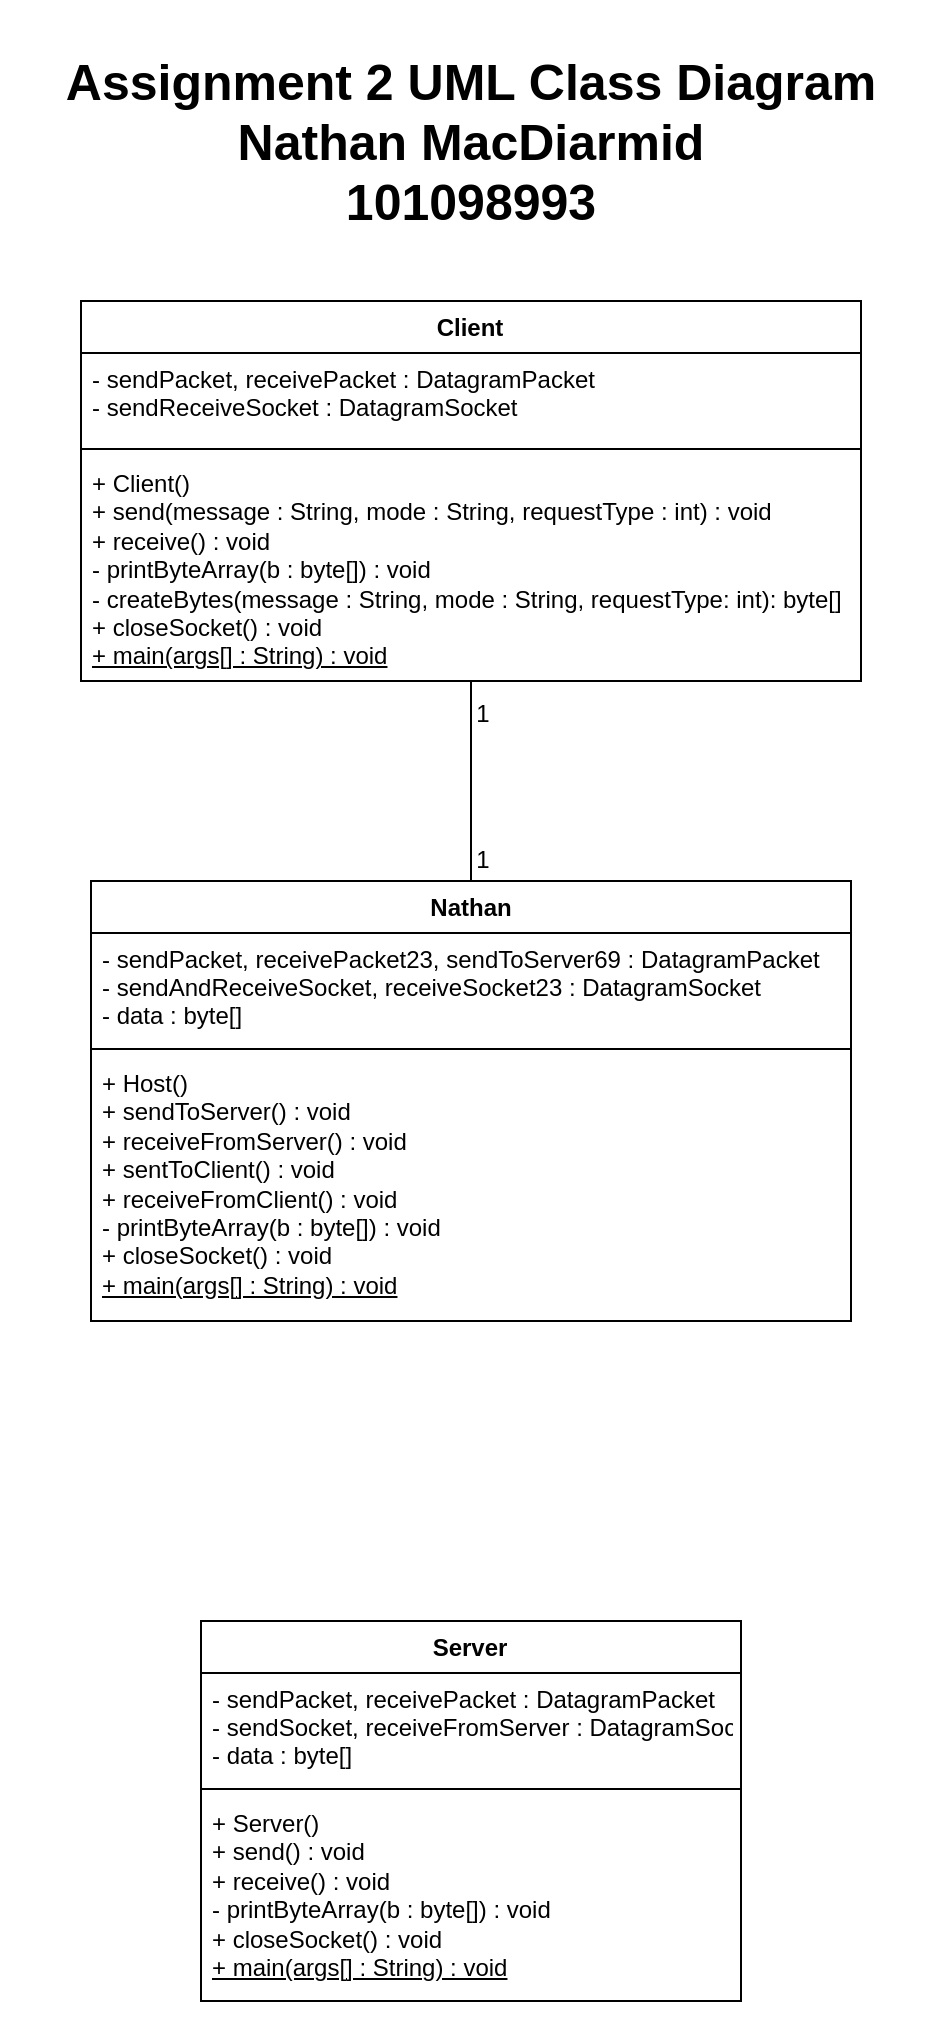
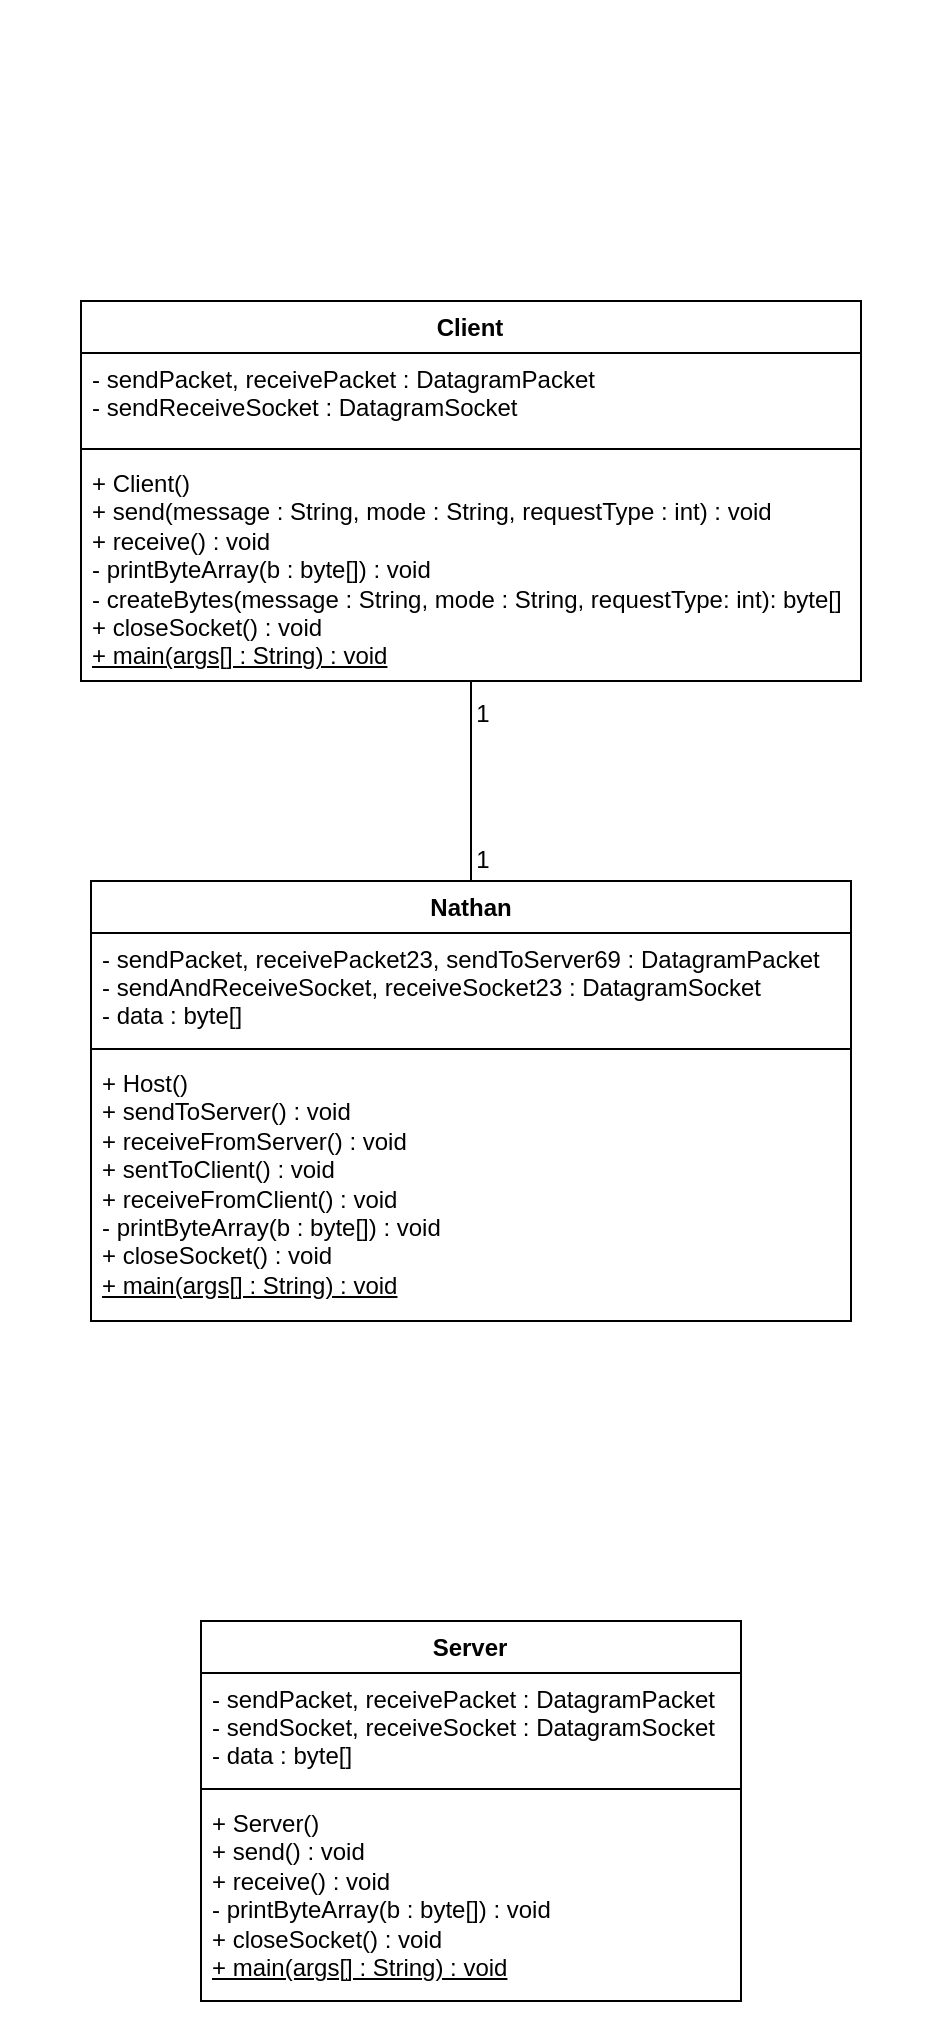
node "Assignment 2 UML Class Diagram Nathan MacDiarmid 101098993": removed
node "- sendPacket, receivePacket : DatagramPacket - sendSocket, receiveFromServer : DatagramSocket - data : byte[]": label "- sendPacket, receivePacket : DatagramPacket - sendSocket, receiveFromServer : DatagramSocket - data : byte[]" -> "- sendPacket, receivePacket : DatagramPacket - sendSocket, receiveSocket : DatagramSocket - data : byte[]"
